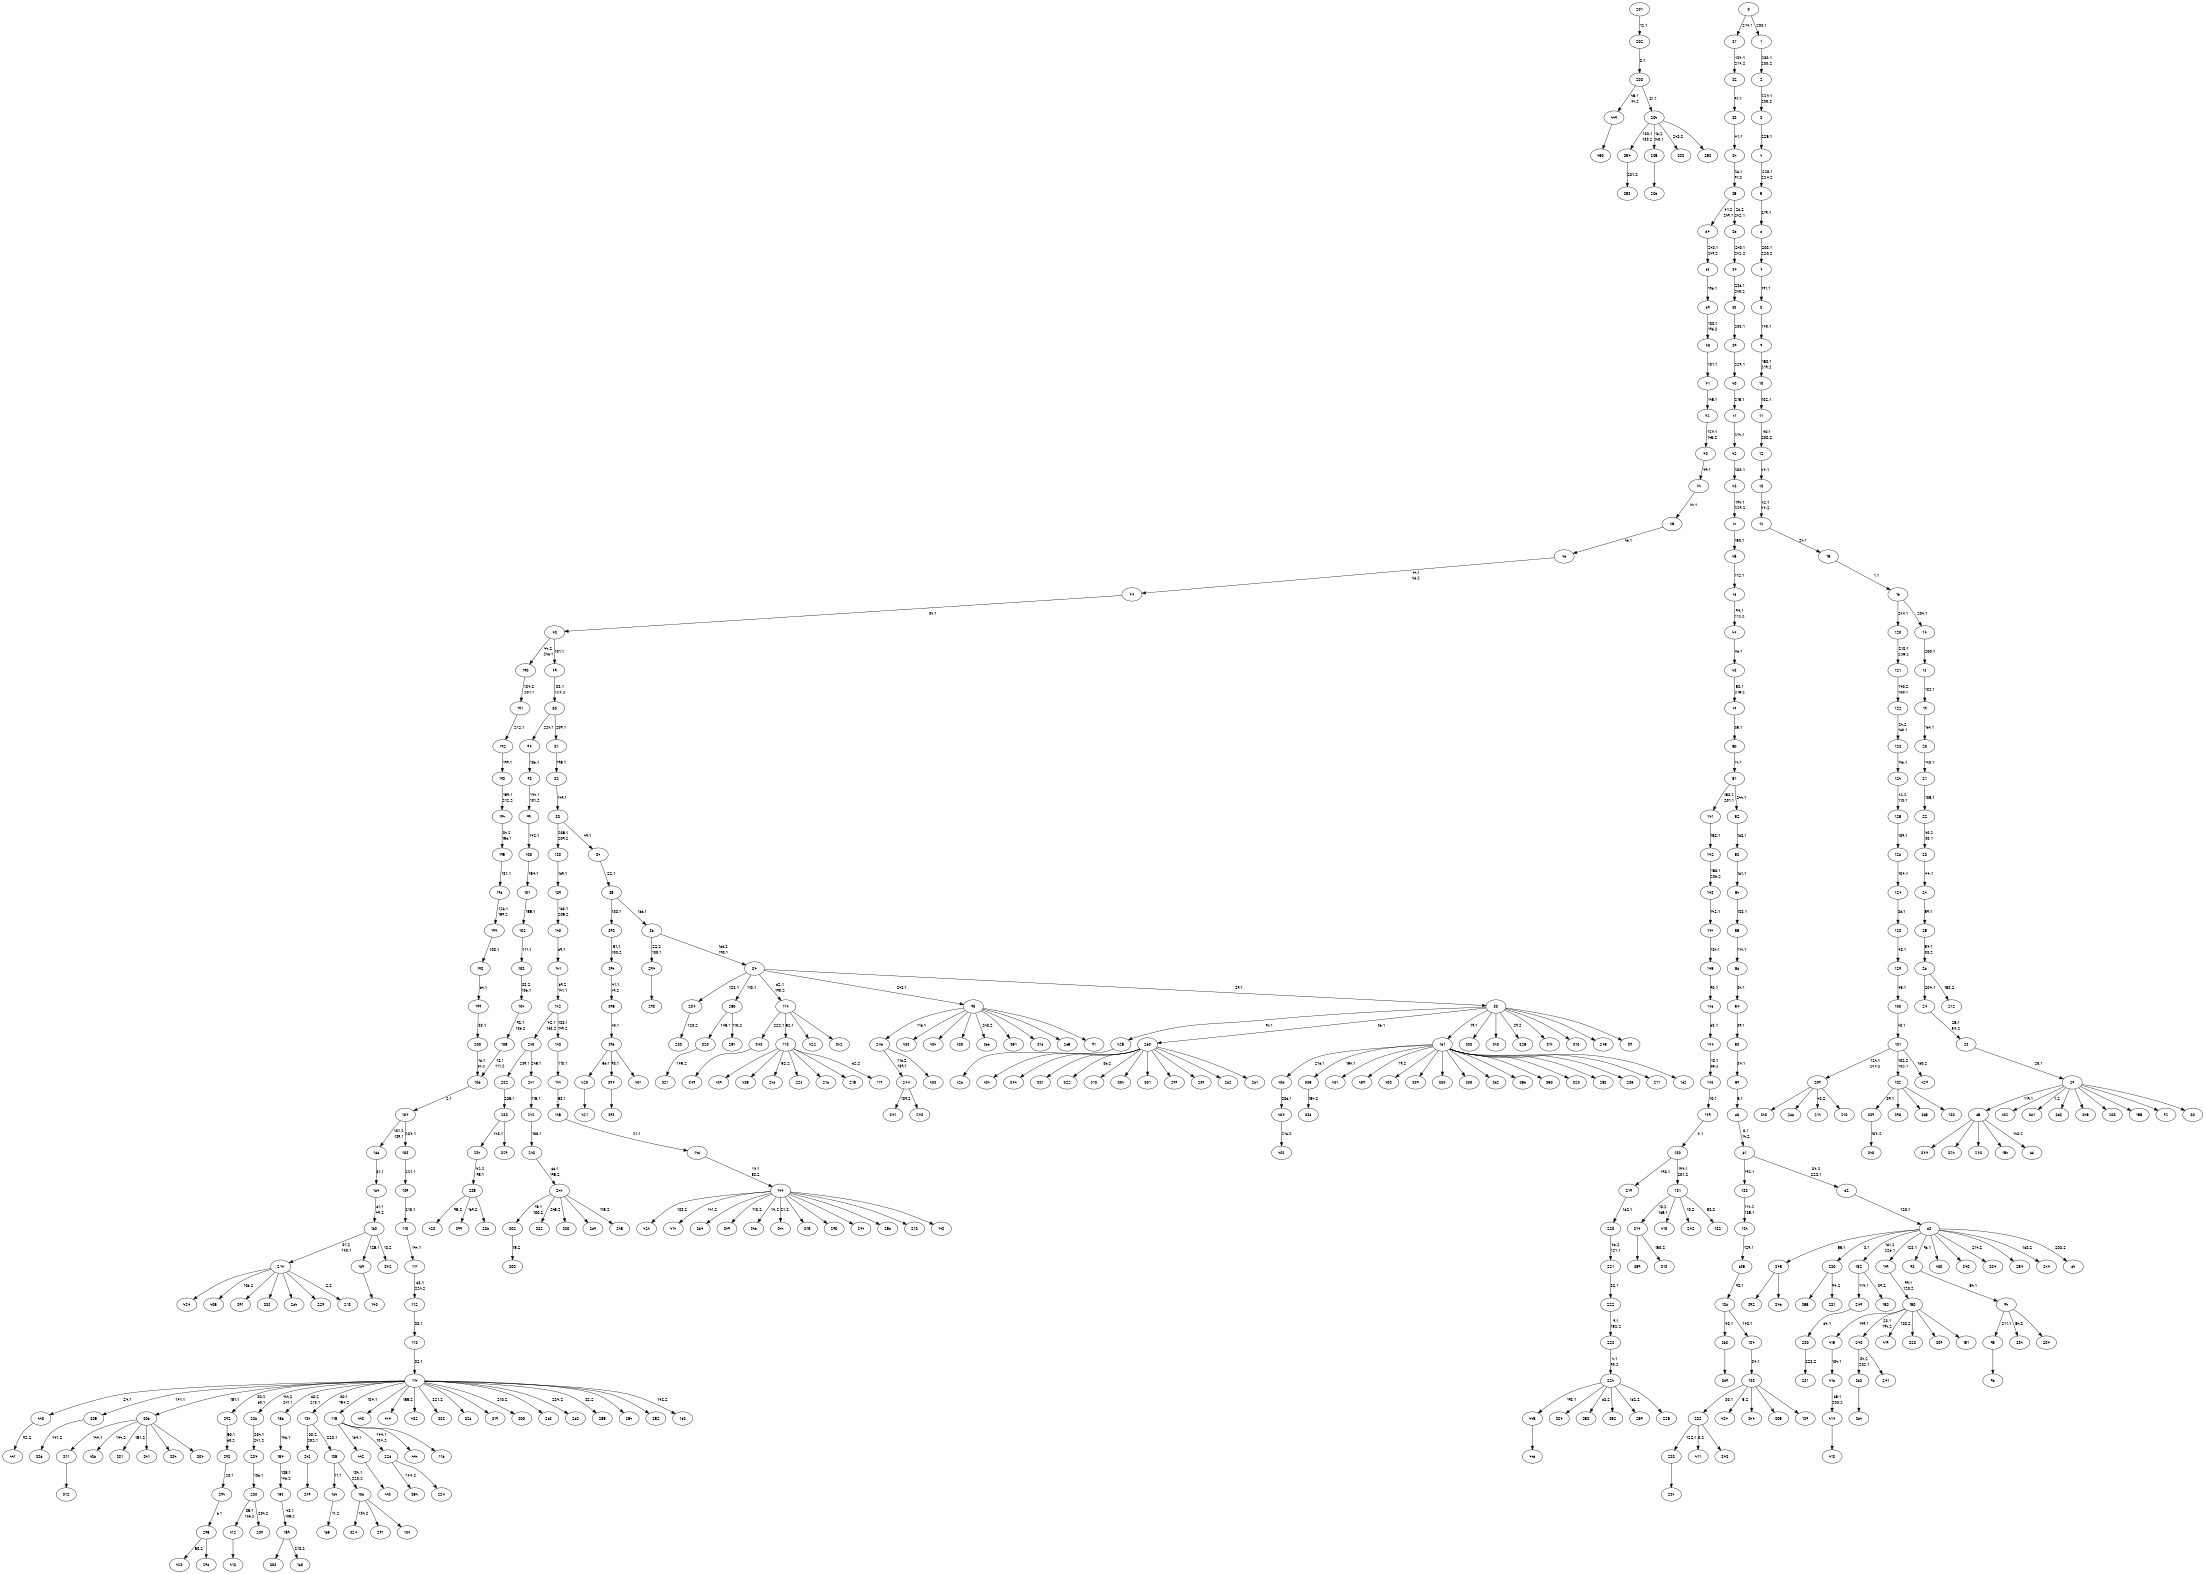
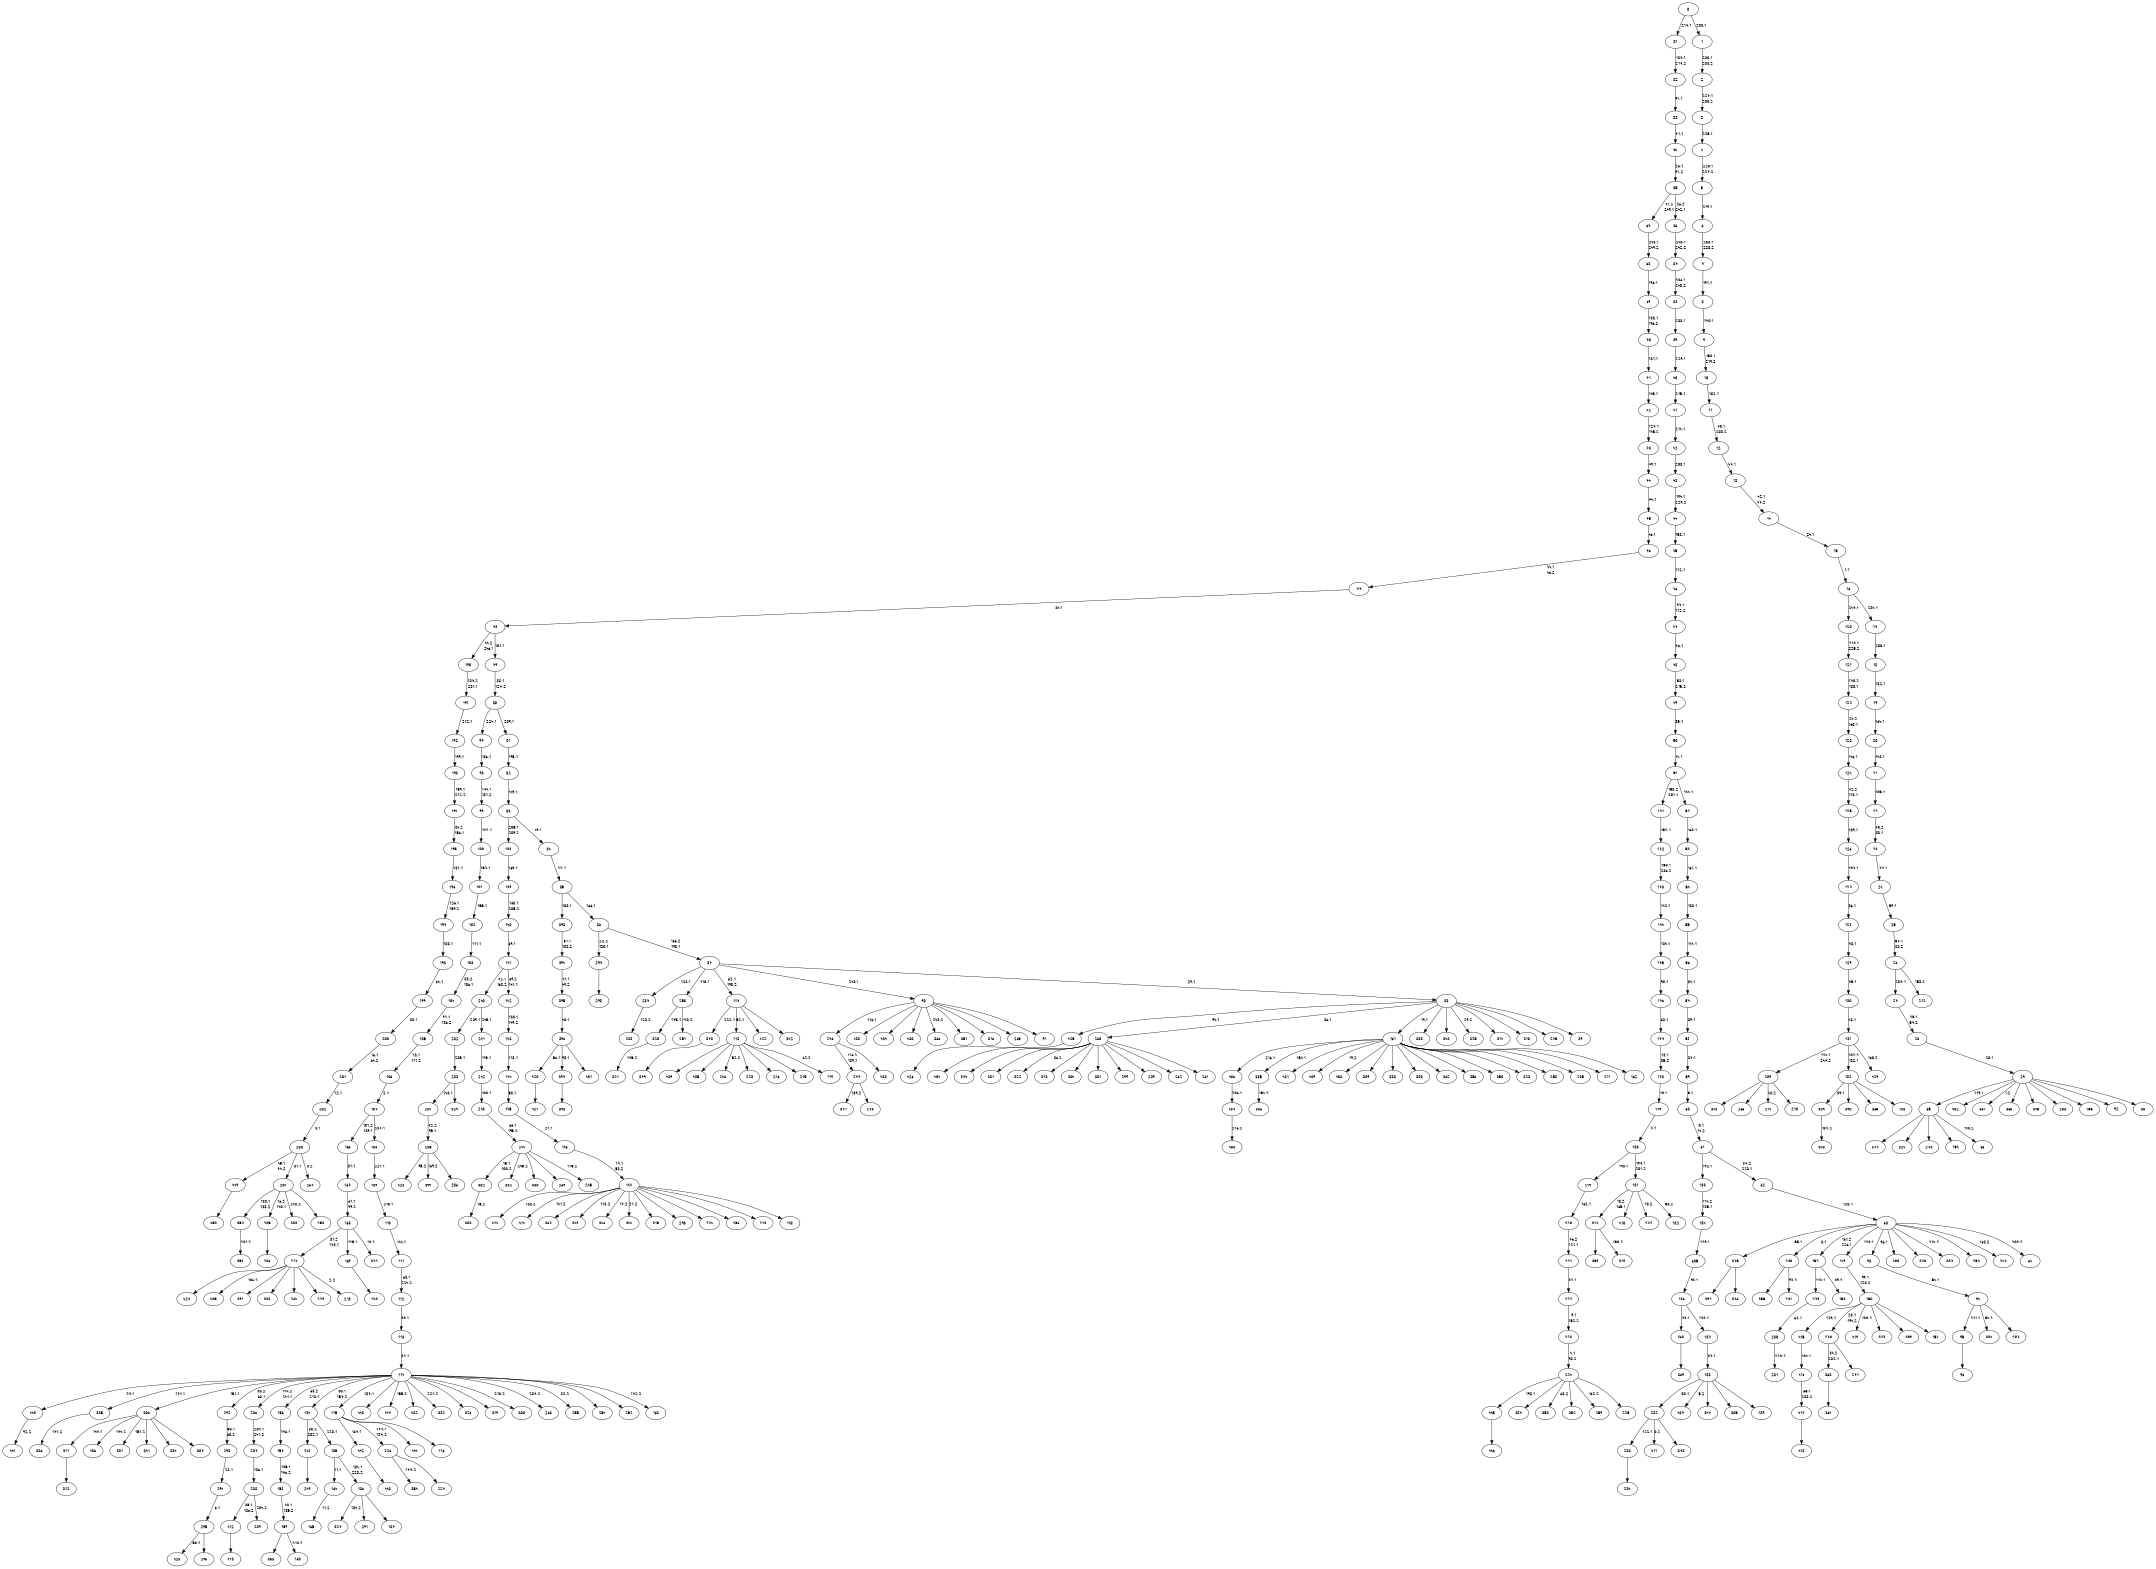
edge "142" -> "240": now "141" -> "240"
edge "200" -> "106": now "200" -> "201"
node "267": added
node "268": removed
